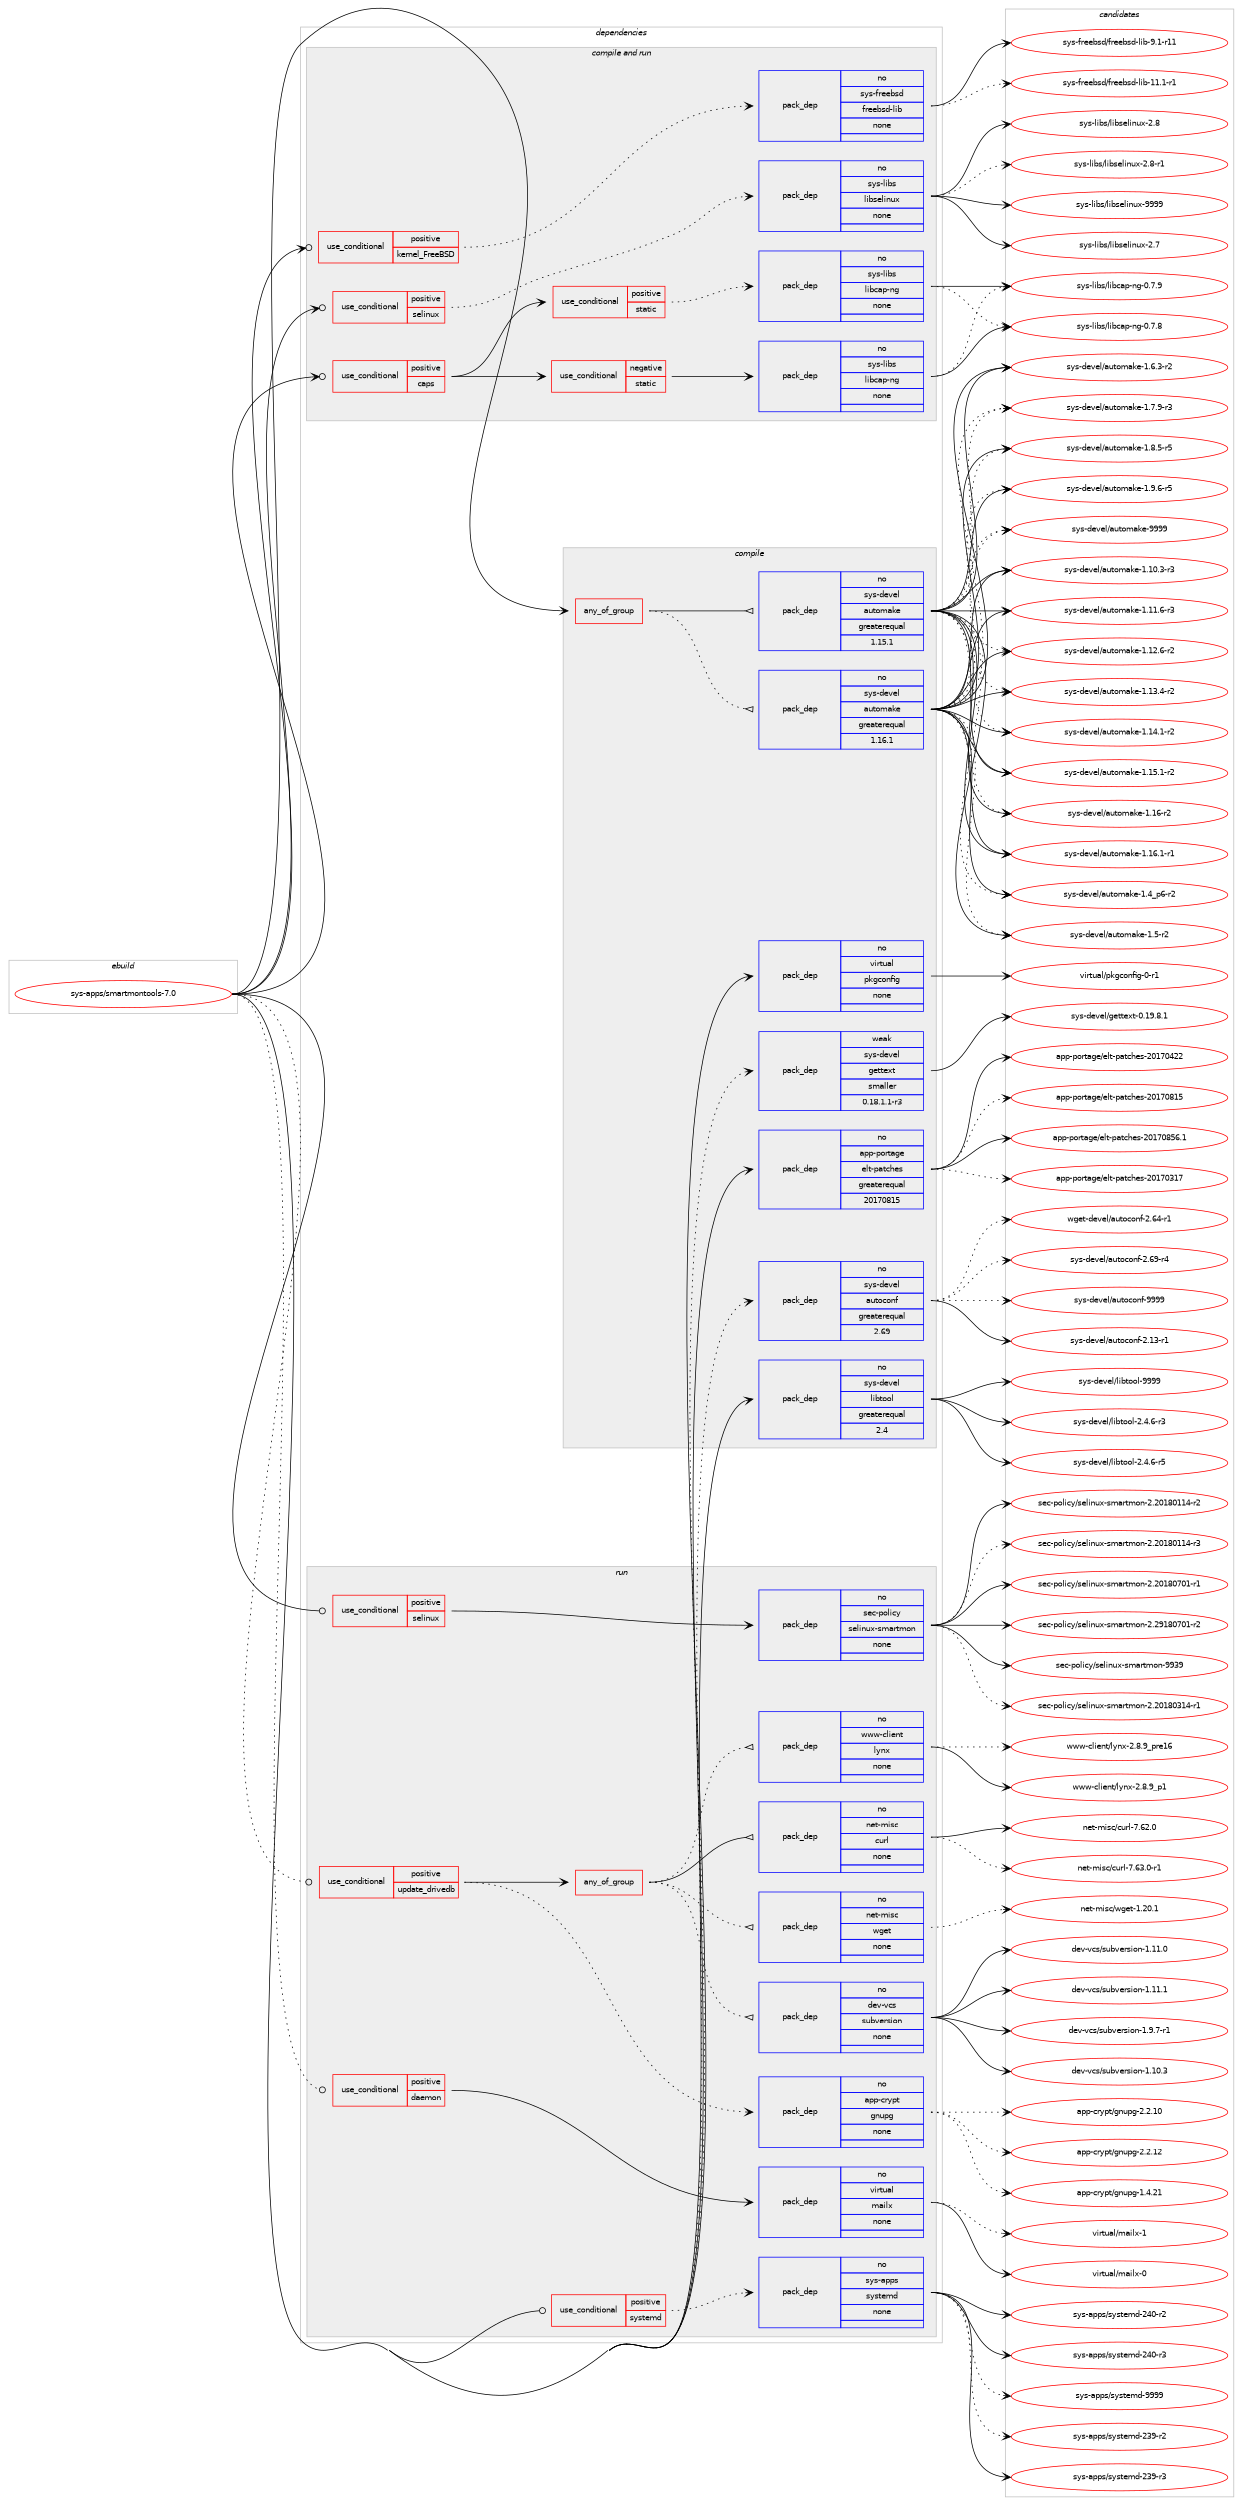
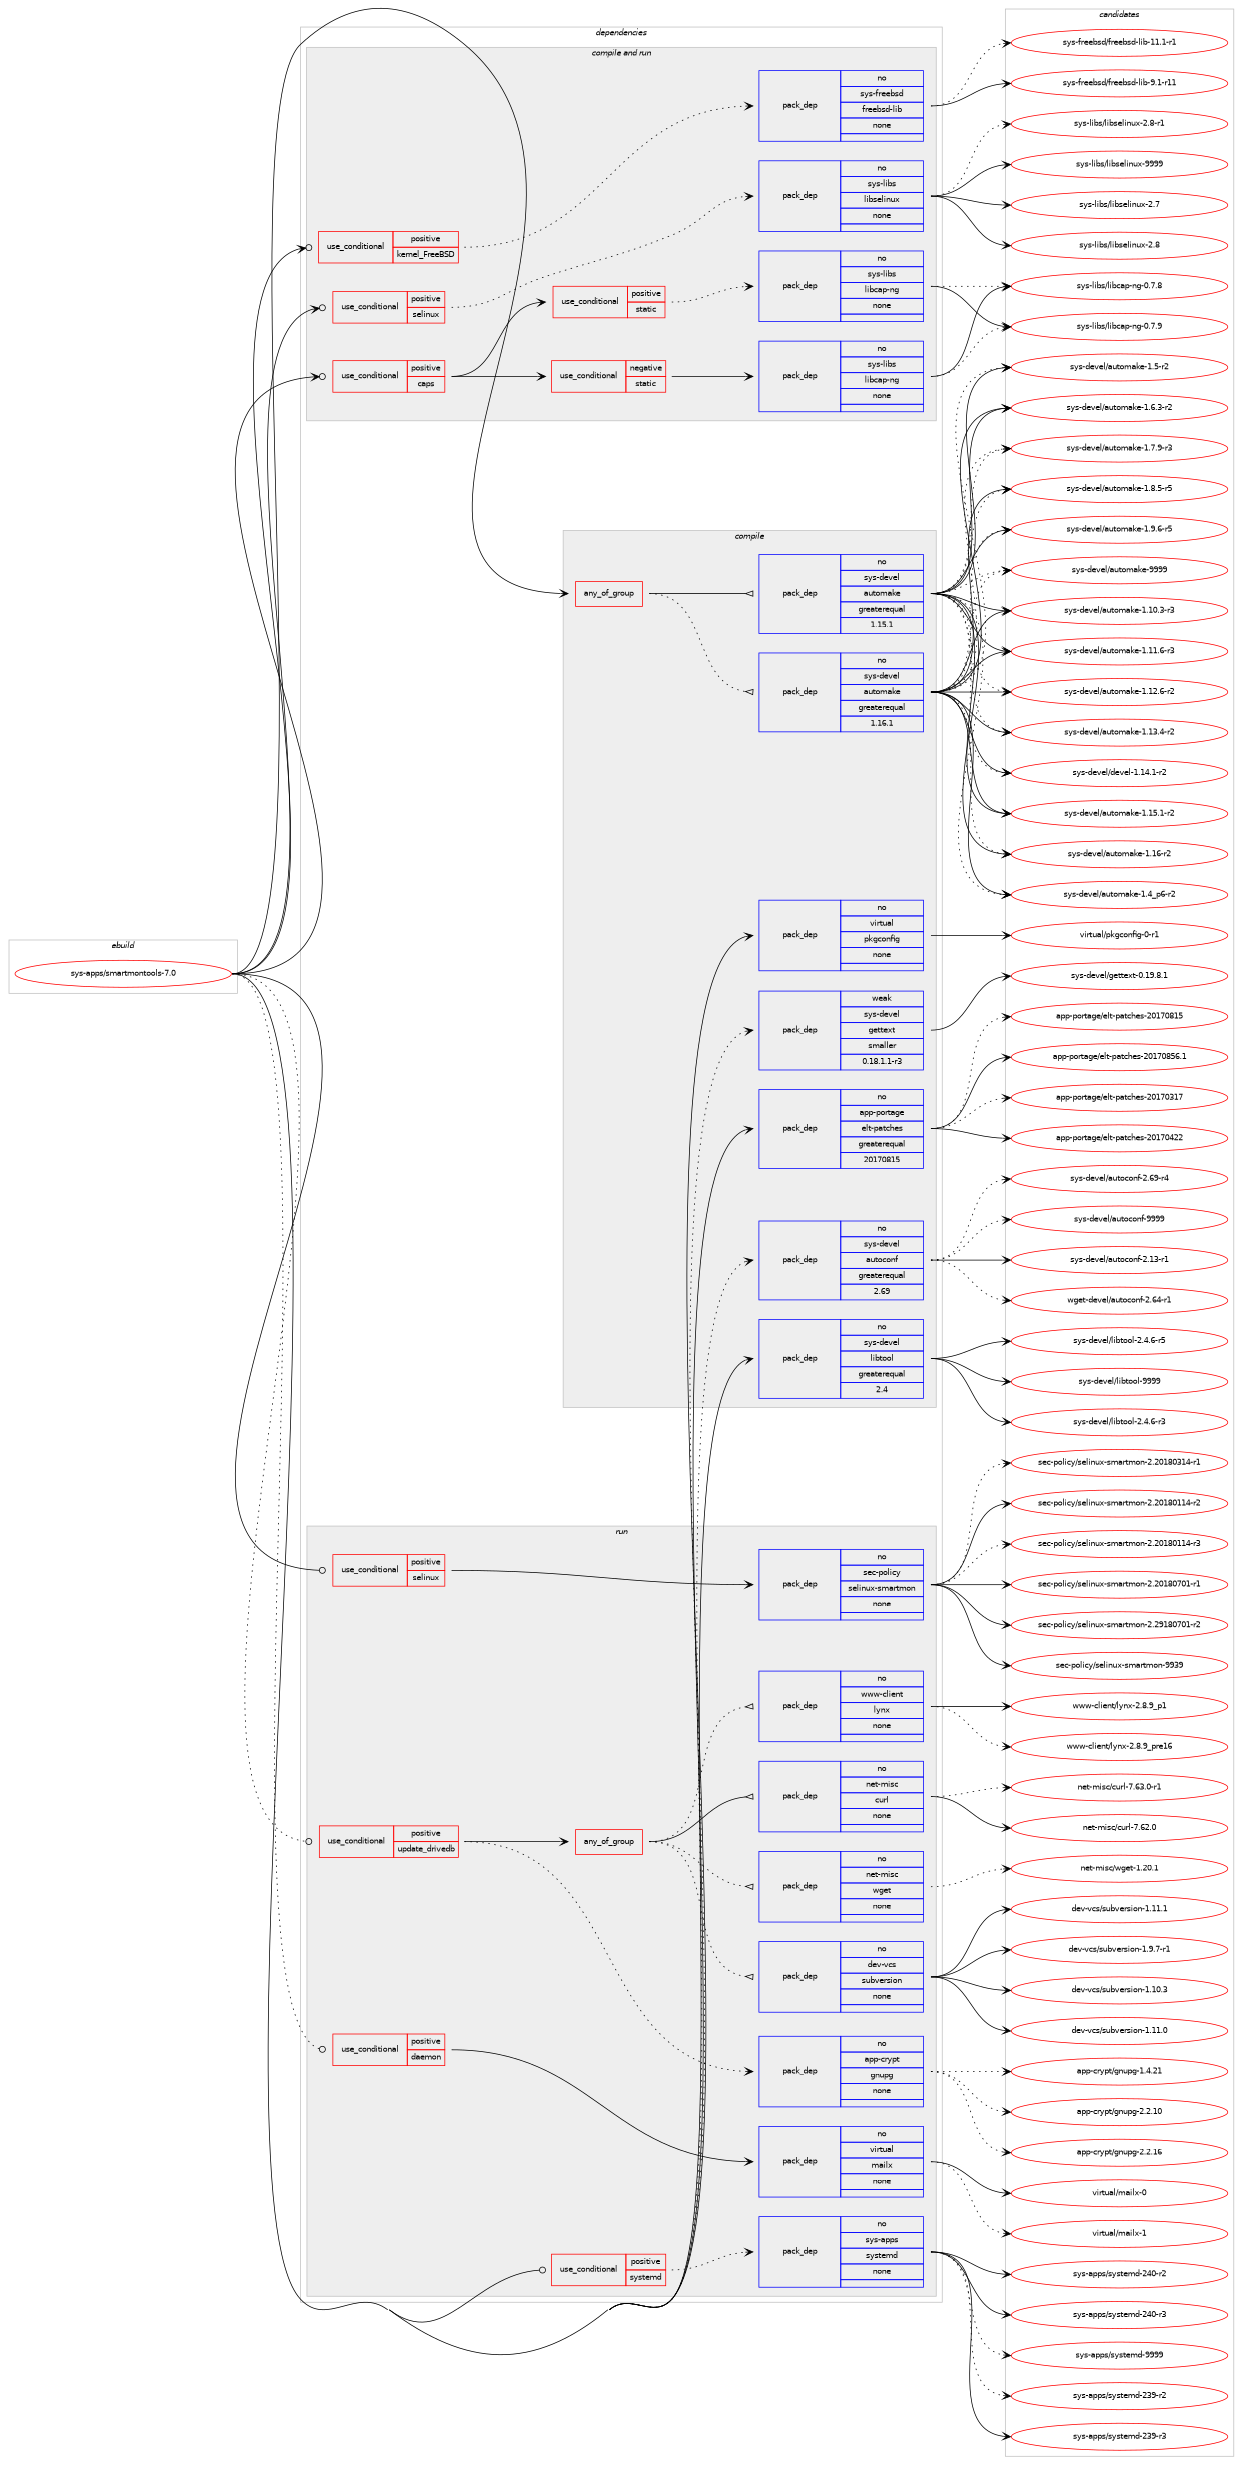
node "sys-devel/automake-1.14.1-r2": label "sys-devel/automake-1.14.1-r2" -> "sys-devel/devel-1.14.1-r2"
node "sys-devel/automake-1.16.1-r1": removed
node "app-crypt/gnupg-2.2.12": label "app-crypt/gnupg-2.2.12" -> "app-crypt/gnupg-2.2.16"
